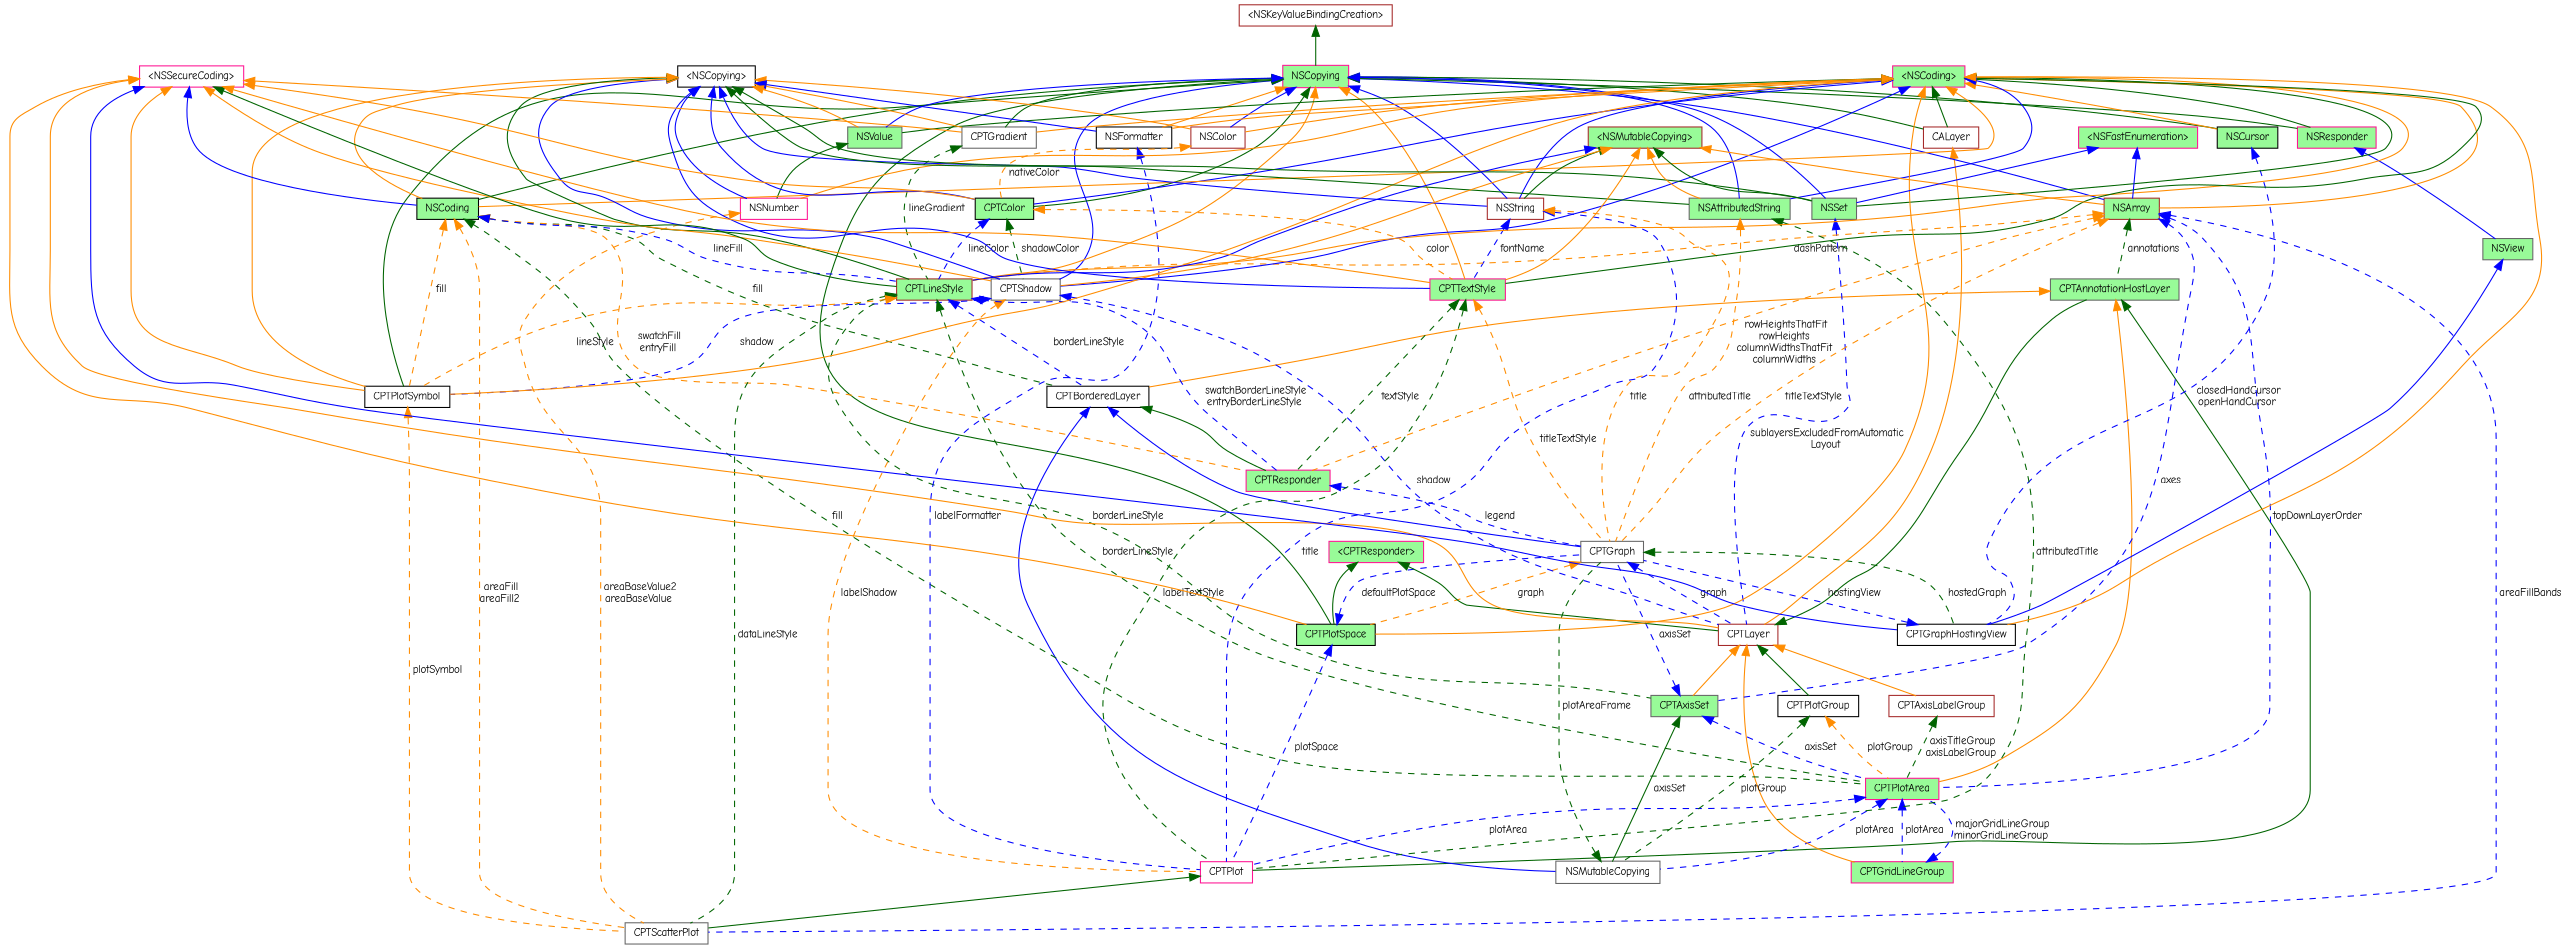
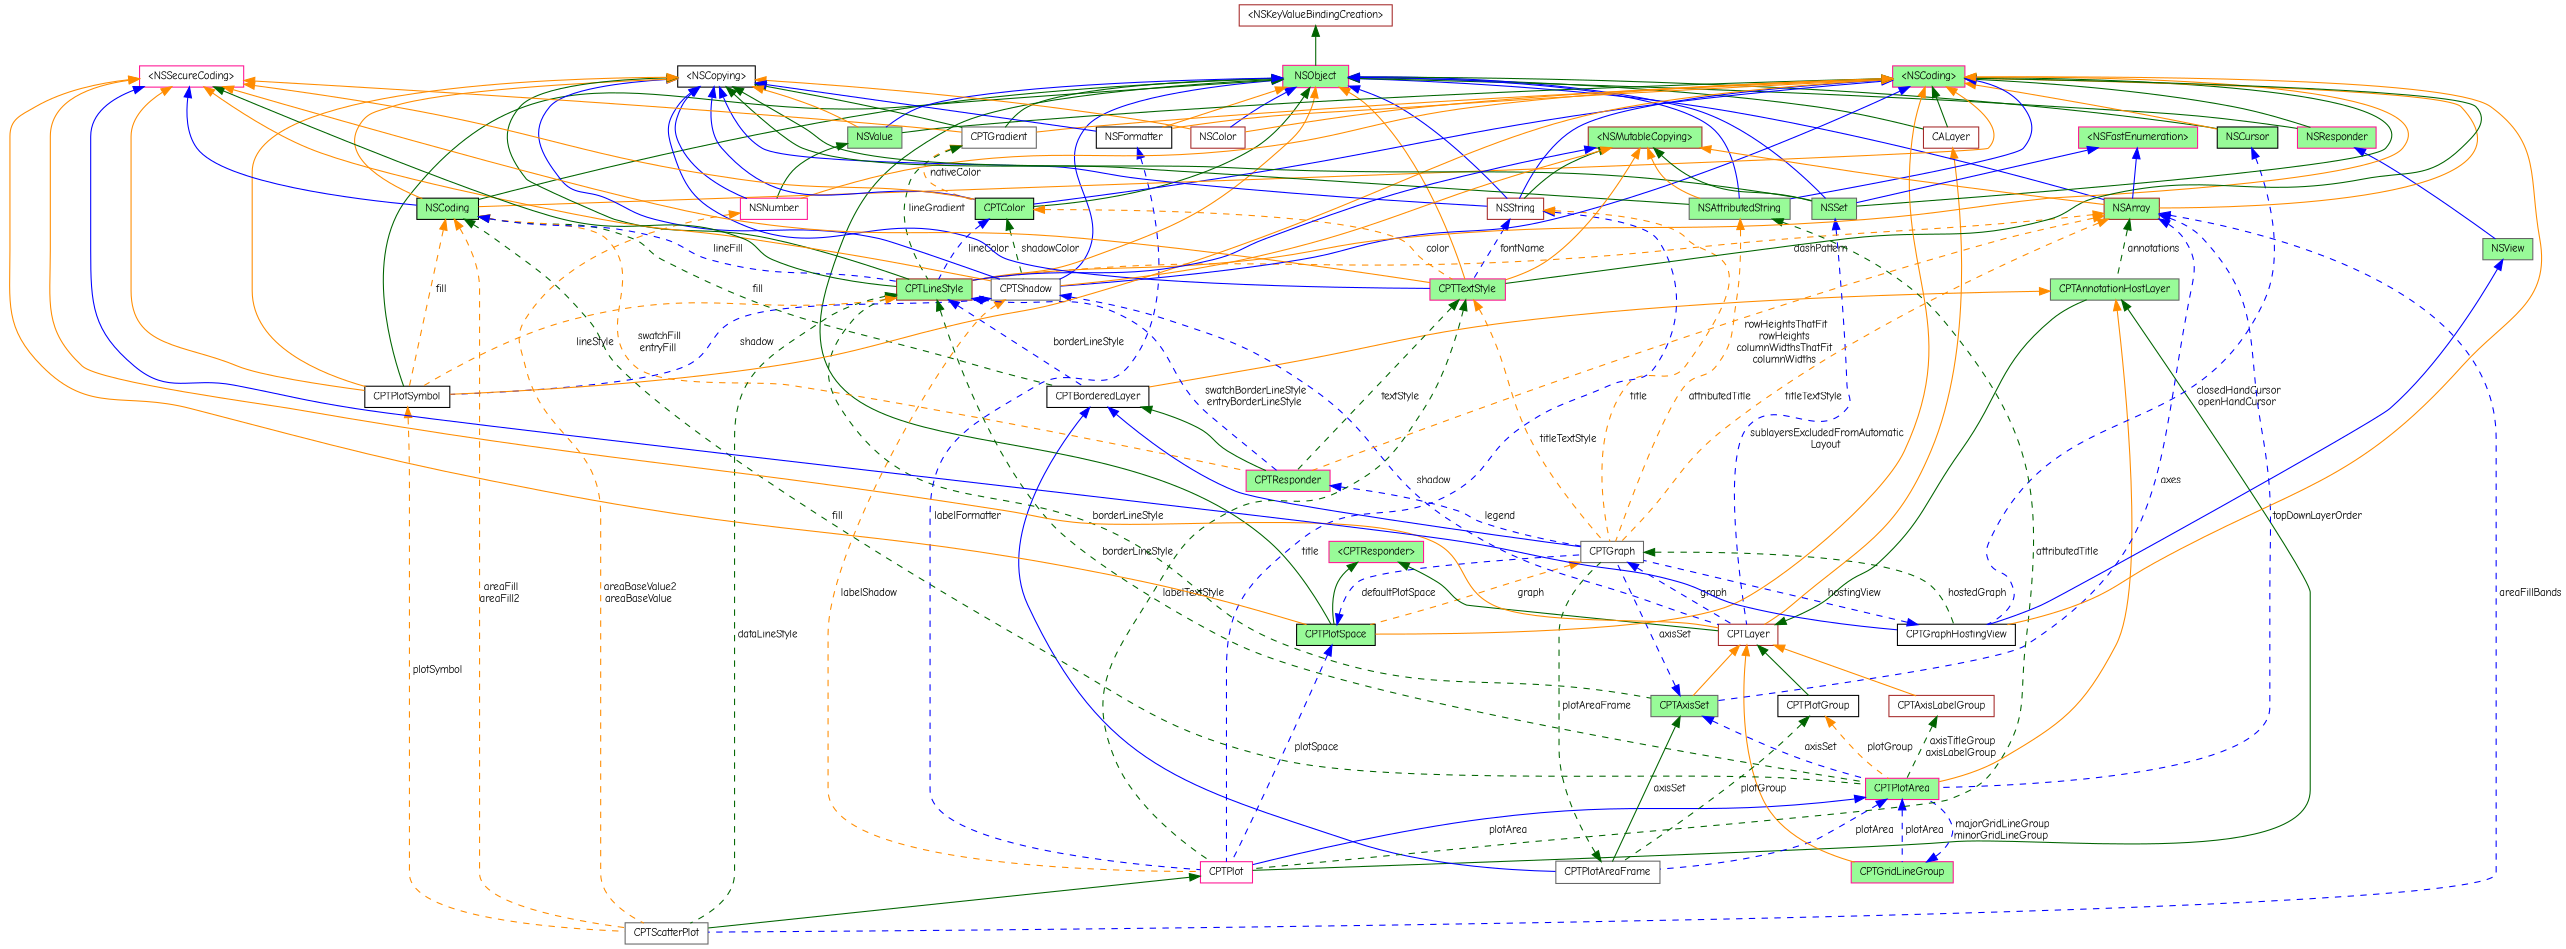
node "NSCopying": label "NSCopying" -> "NSObject"
edge "CPTGradient" -> "<NSCopying>": color darkorange -> darkgreen
edge "CPTColor" -> "NSColor": now "CPTColor" -> "CPTGradient"
edge "CPTPlot" -> "CPTPlotArea": style dashed -> solid
node "NSMutableCopying": label "NSMutableCopying" -> "CPTPlotAreaFrame"
